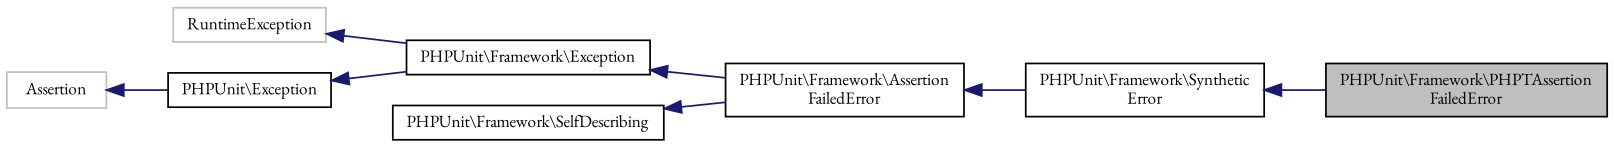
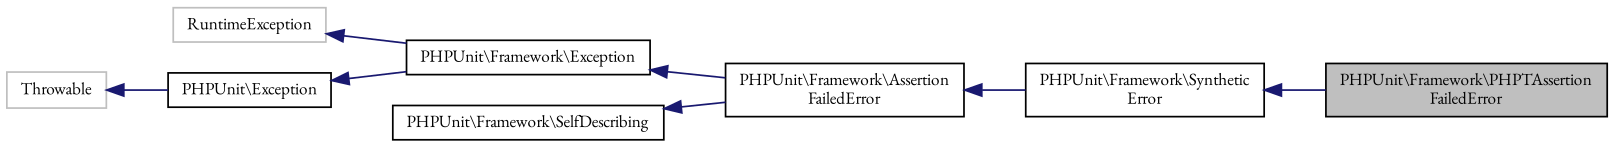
node "Assertion": label "Assertion" -> "Throwable"
